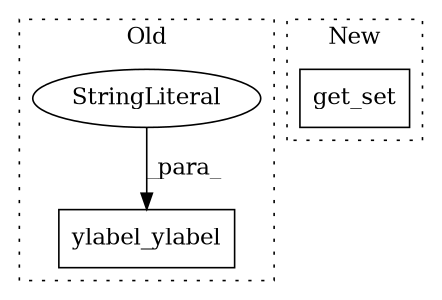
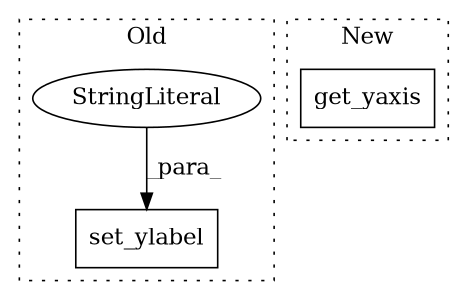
node "get_set": label "get_set" -> "get_yaxis"
node "ylabel_ylabel": label "ylabel_ylabel" -> "set_ylabel"
